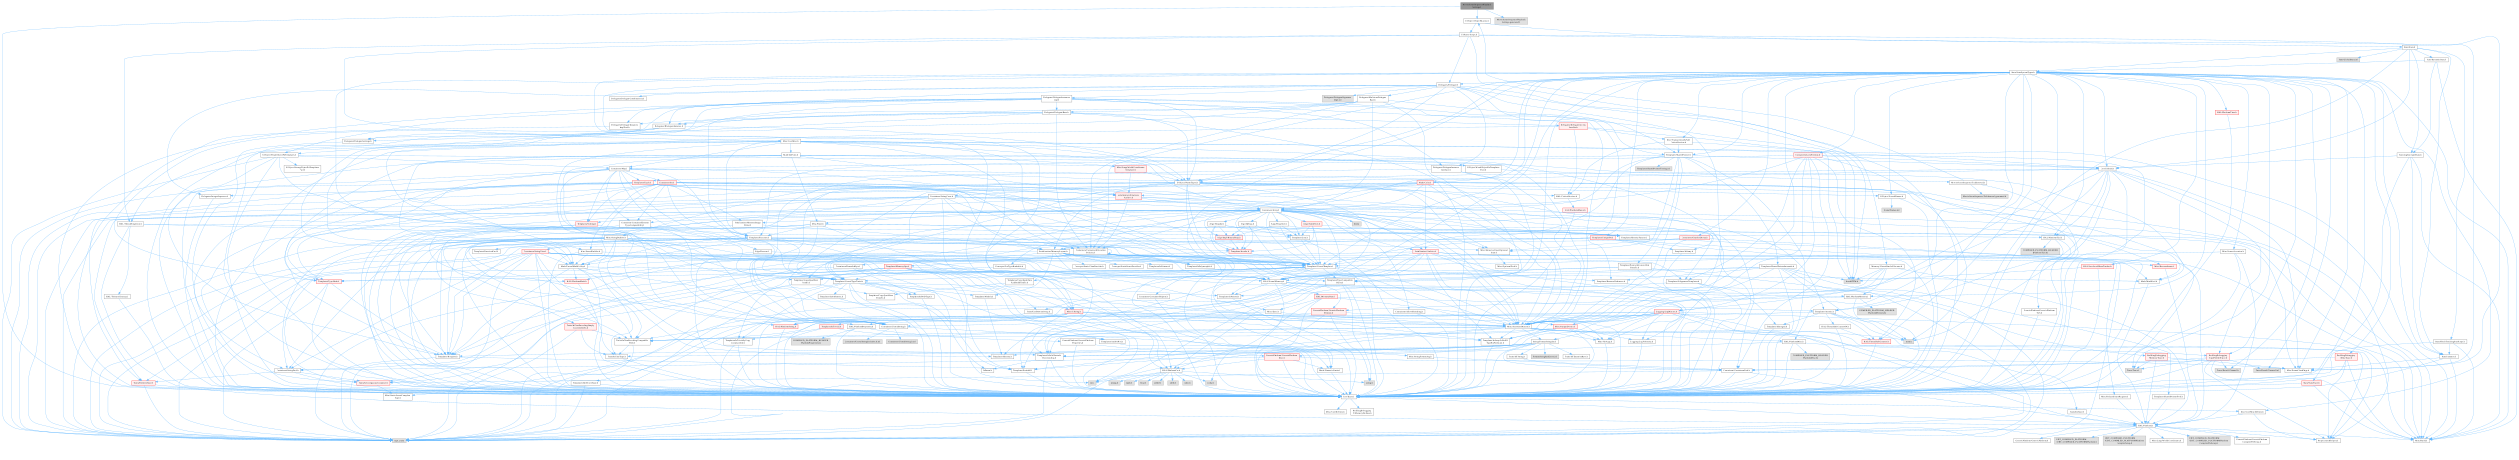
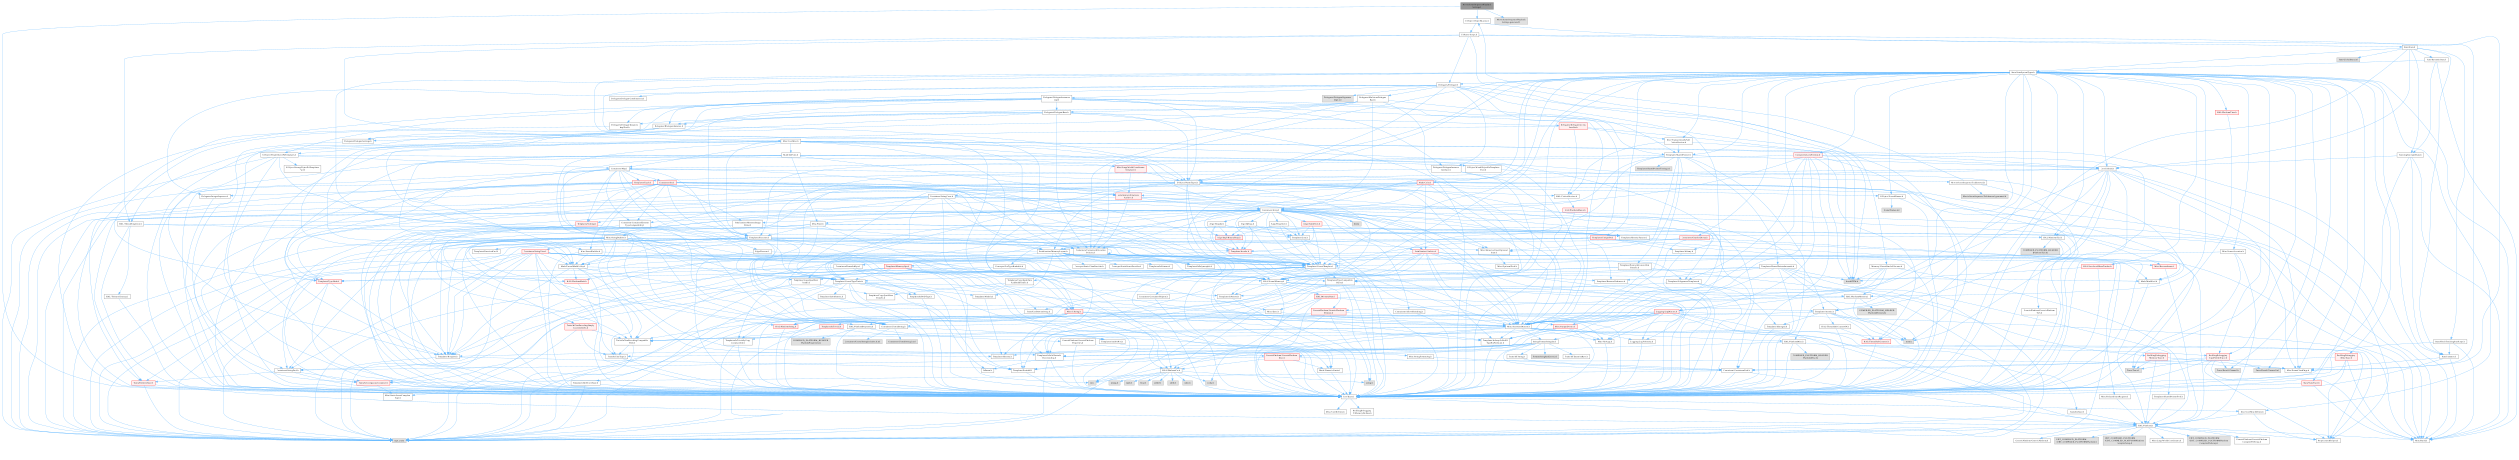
edge "Templates/Invoke.h" -> "CoreTypes.h": added
